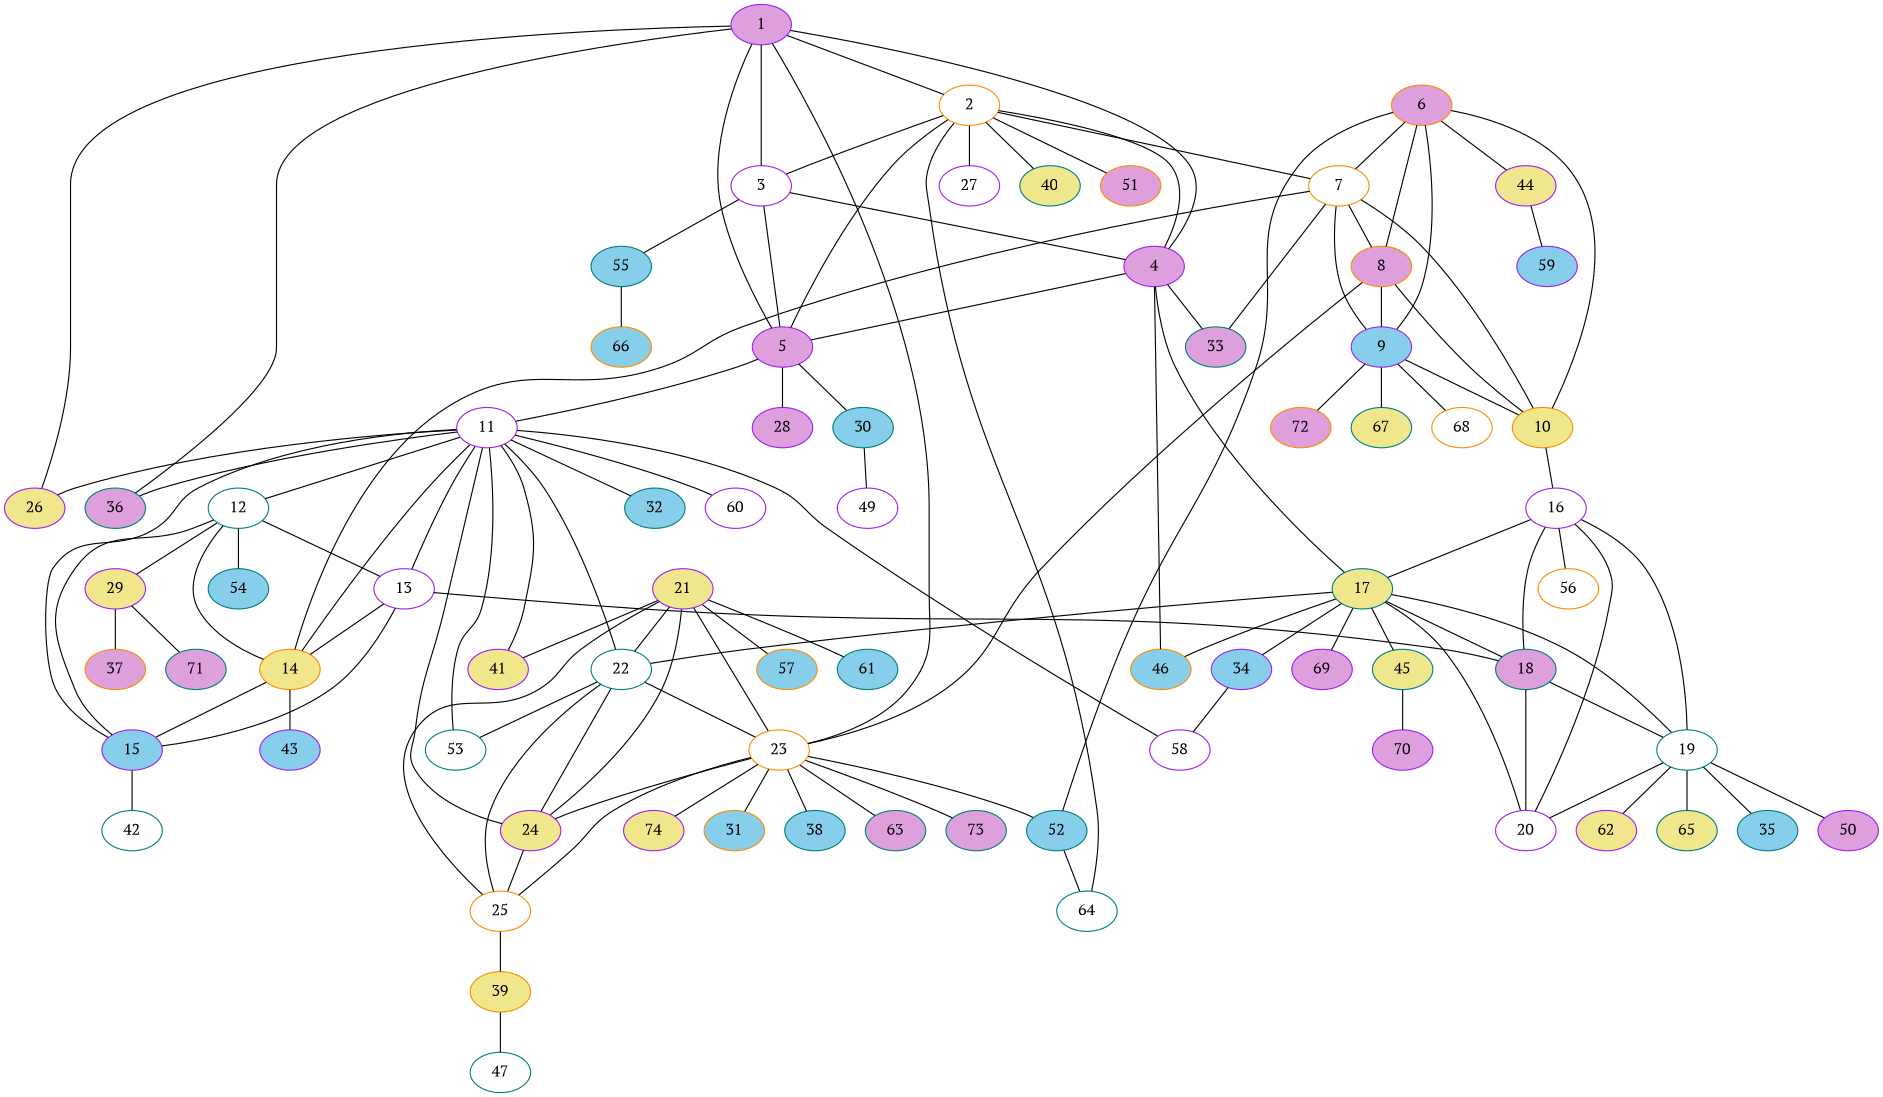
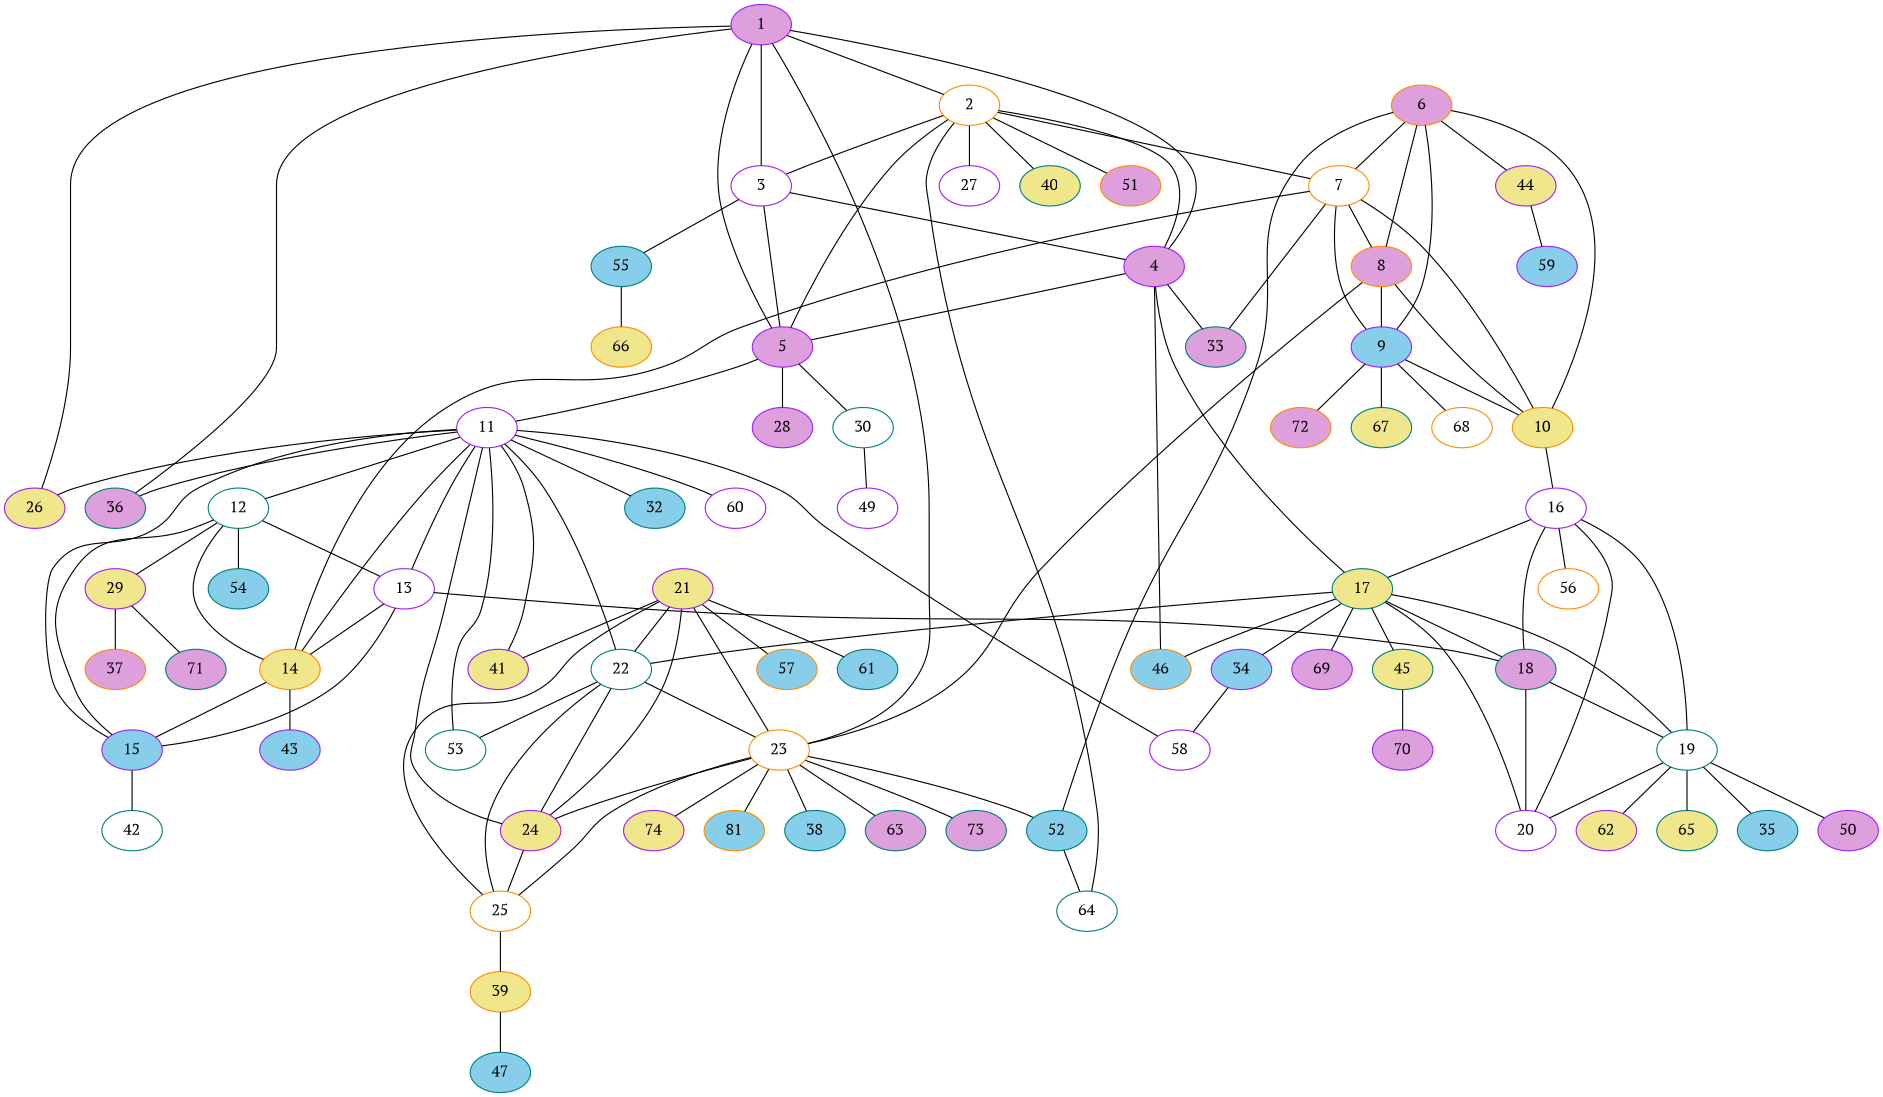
node "66": fillcolor skyblue -> khaki
node "30": fillcolor skyblue -> white
node "31": label "31" -> "81"
node "47": fillcolor white -> skyblue
